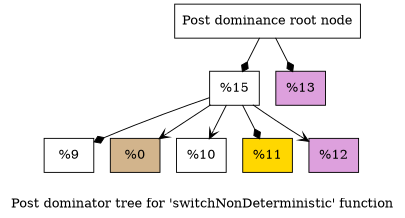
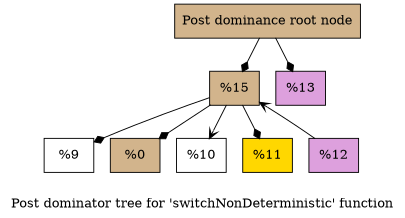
node "Post dominance root node": fillcolor white -> tan
node "%15": fillcolor white -> tan
edge "%15" -> "%0": arrowhead vee -> diamond
edge "%15" -> "%12": reversed
